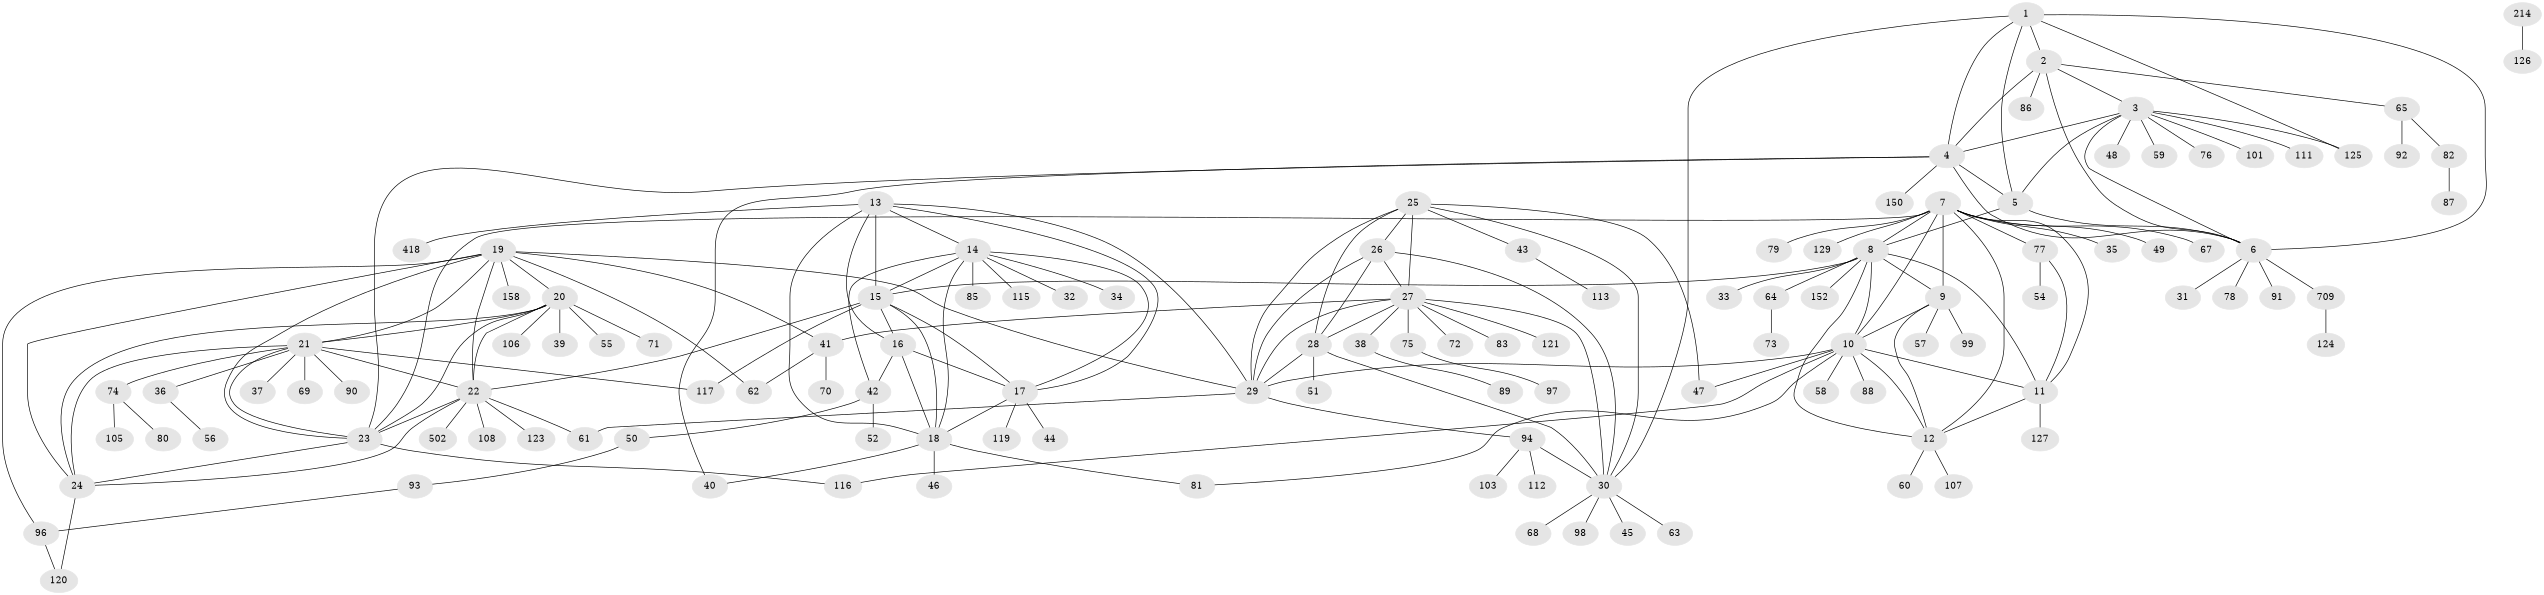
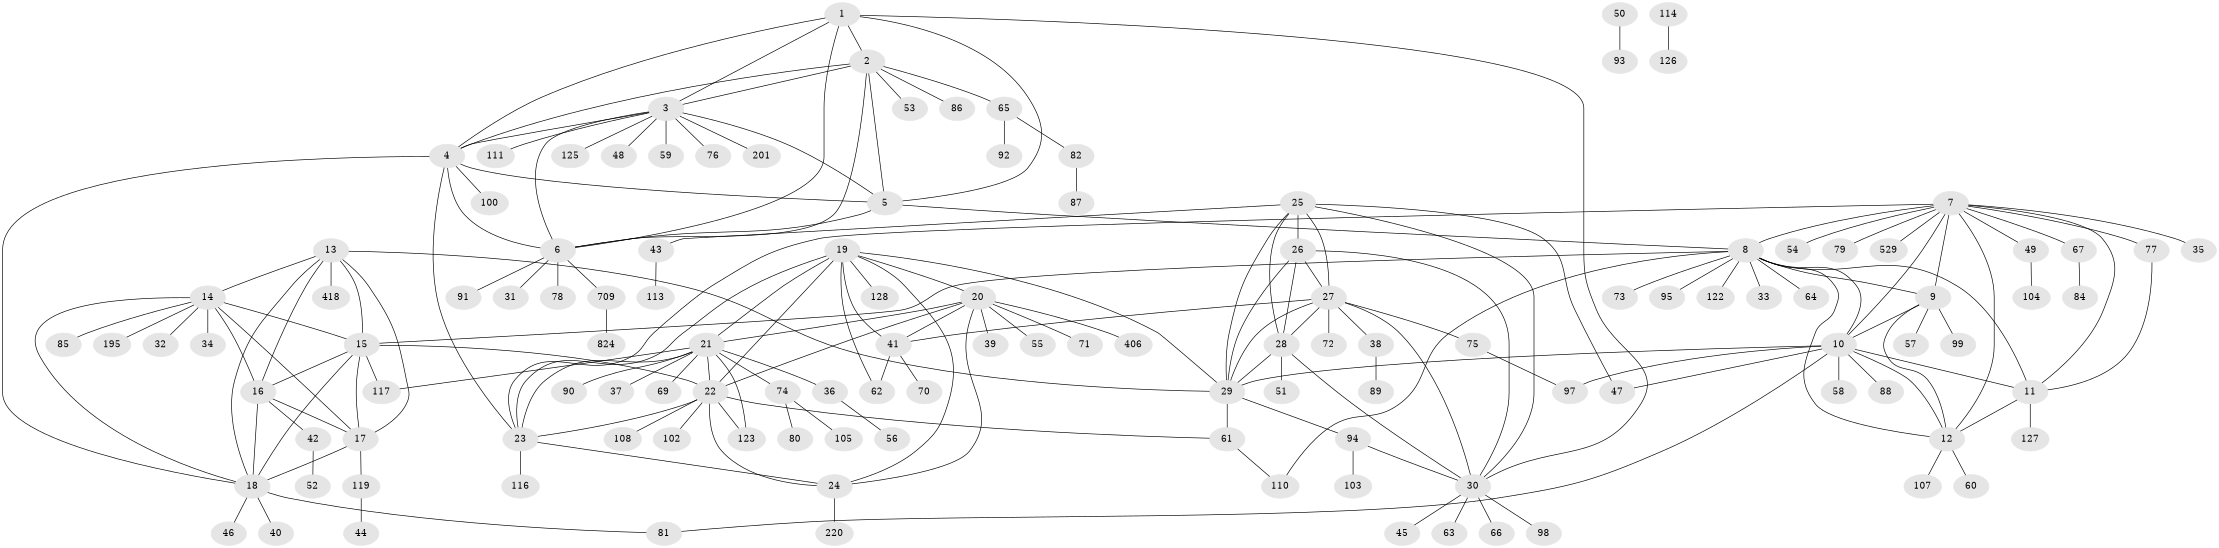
node "214": label "214" -> "114"
edge "1" -- "125": now "1" -- "3"
node "53": added
edge "2" -- "5": added
node "101": label "101" -> "201"
edge "4" -- "40": now "4" -- "18"
node "150": label "150" -> "100"
node "129": label "129" -> "529"
edge "77" -- "54": now "7" -- "54"
edge "14" -- "42": now "14" -- "16"
node "158": label "158" -> "128"
node "115": label "115" -> "195"
node "95": added
node "152": label "152" -> "122"
node "104": added
node "84": added
edge "64" -- "73": now "8" -- "73"
node "106": label "106" -> "406"
node "83": removed
node "121": removed
node "124": label "124" -> "824"
edge "20" -- "23": now "20" -- "41"
edge "21" -- "24": now "21" -- "123"
edge "17" -- "44": now "119" -- "44"
edge "42" -- "50": removed
edge "10" -- "116": now "10" -- "97"
node "502": label "502" -> "102"
node "110": added
node "112": removed
node "96": removed
node "68": label "68" -> "66"
node "120": label "120" -> "220"
